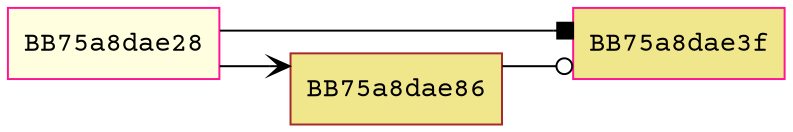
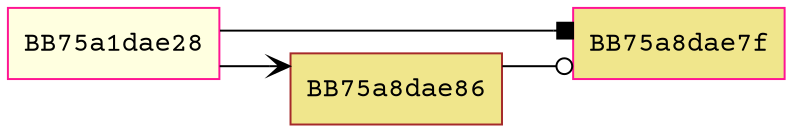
node "BB75a8dae28": label "BB75a8dae28" -> "BB75a1dae28"
node "BB75a8dae3f": label "BB75a8dae3f" -> "BB75a8dae7f"
